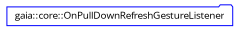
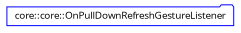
node "gaia::core::OnPullDownRefreshGestureListener": label "gaia::core::OnPullDownRefreshGestureListener" -> "core::core::OnPullDownRefreshGestureListener"
